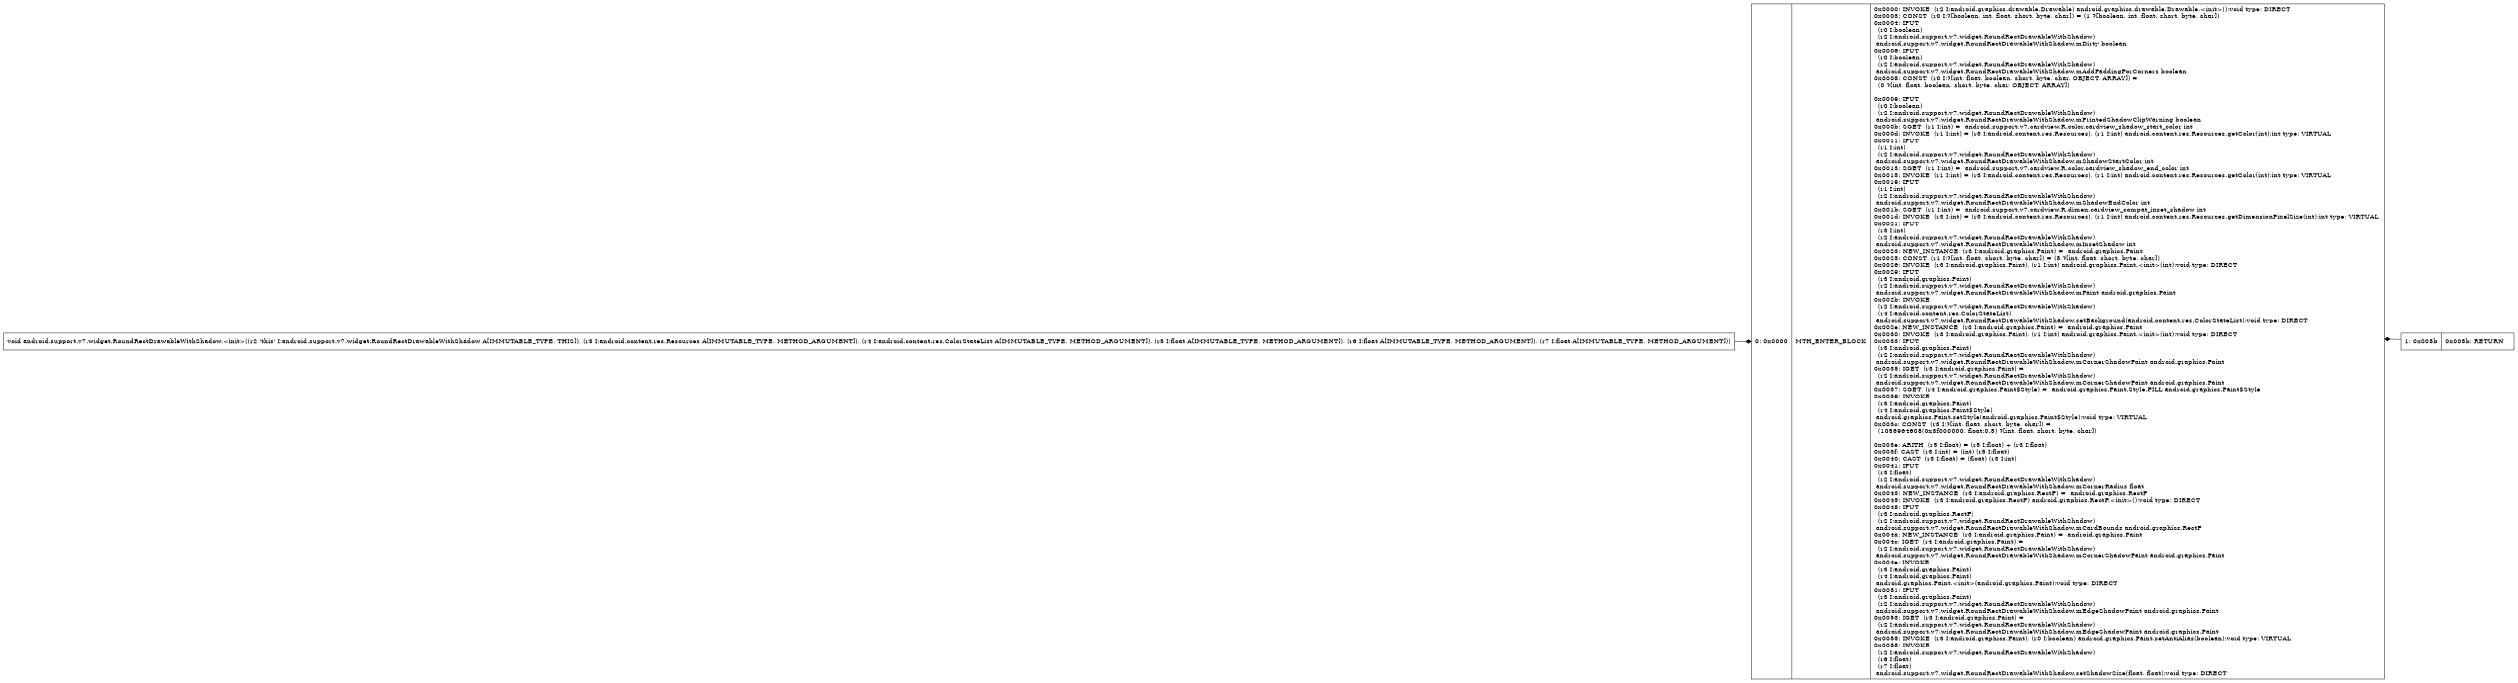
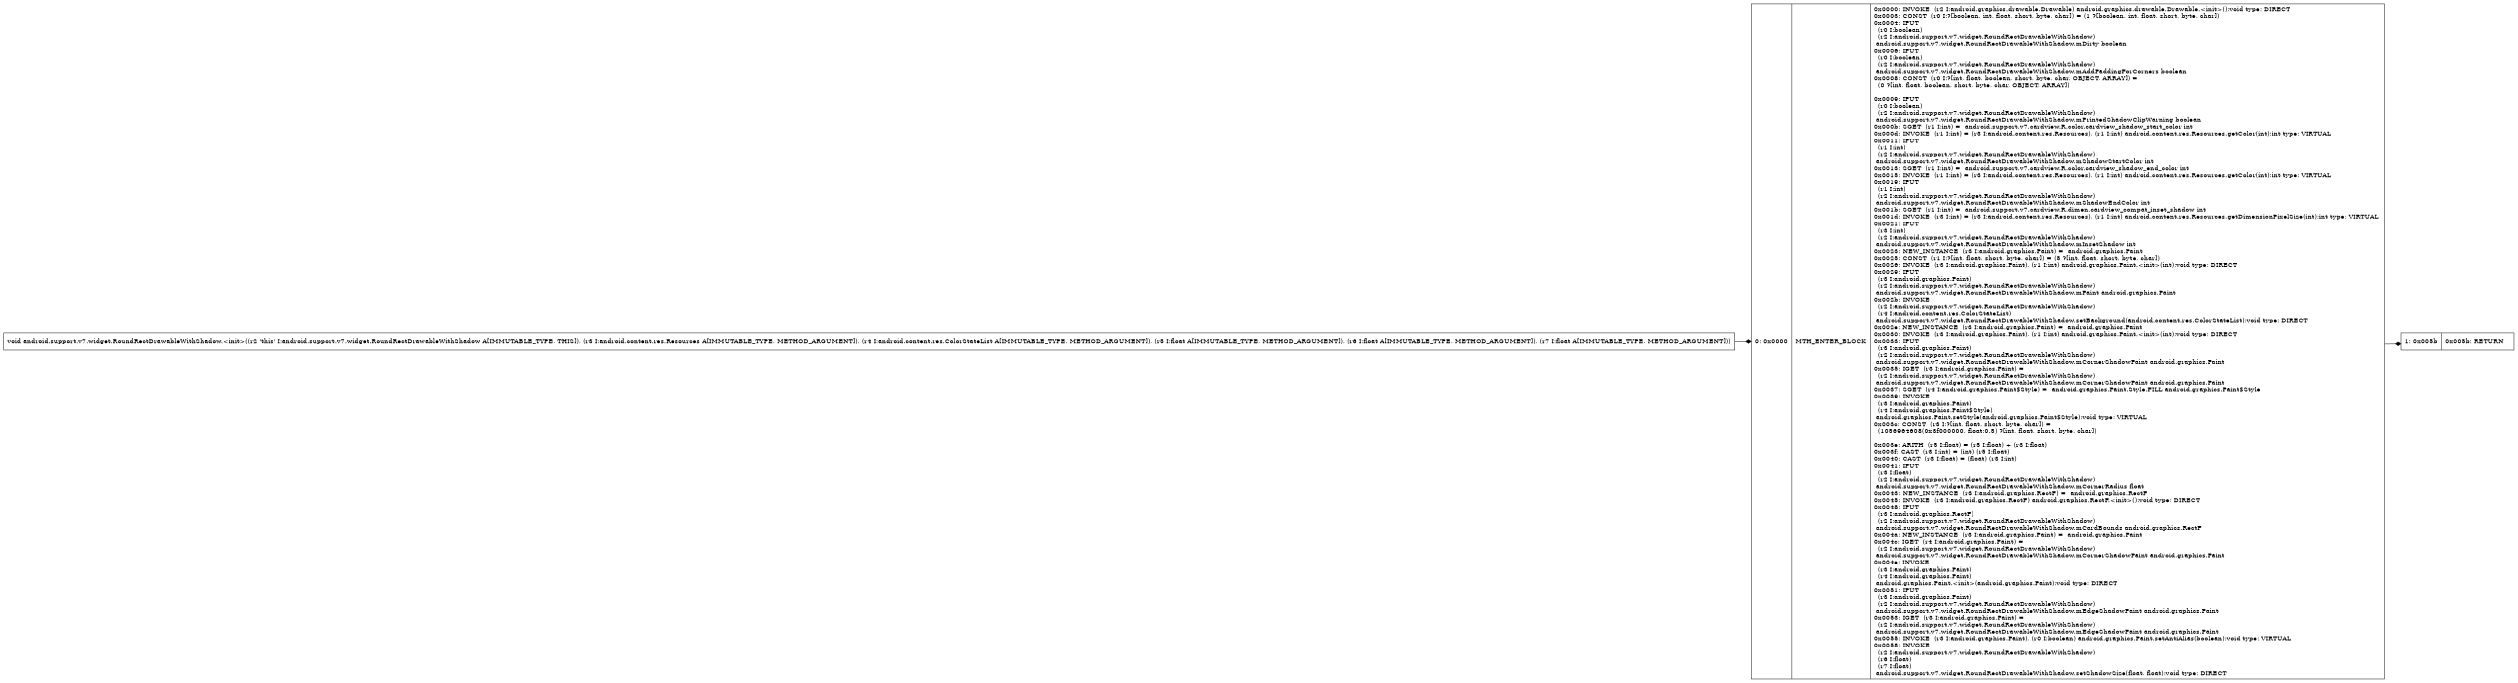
edge "1: 0x005b" -> "0: 0x0000": reversed
